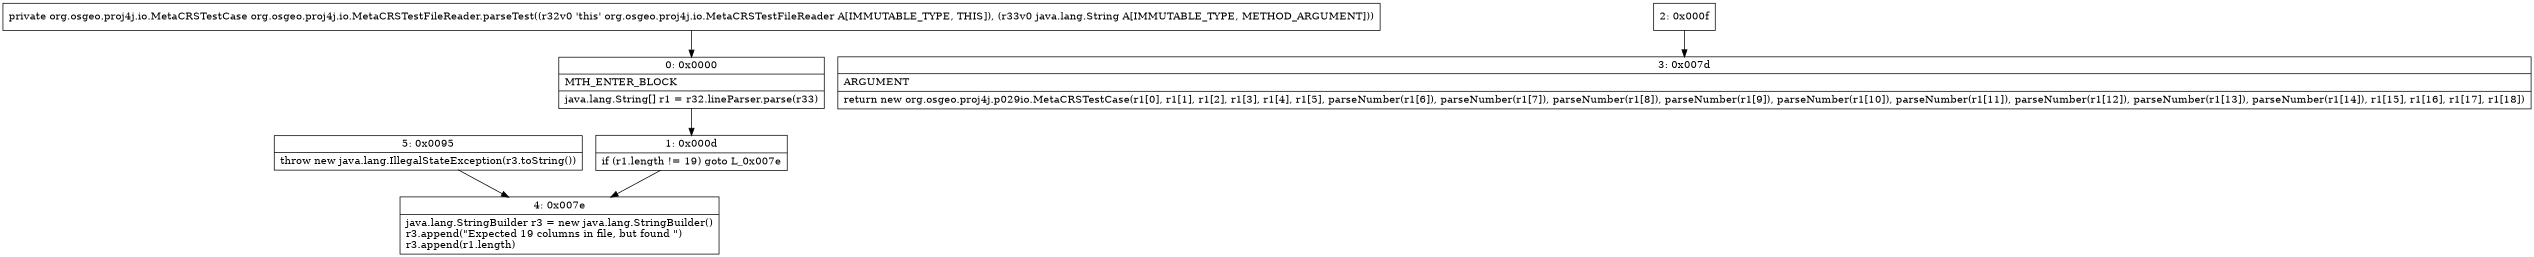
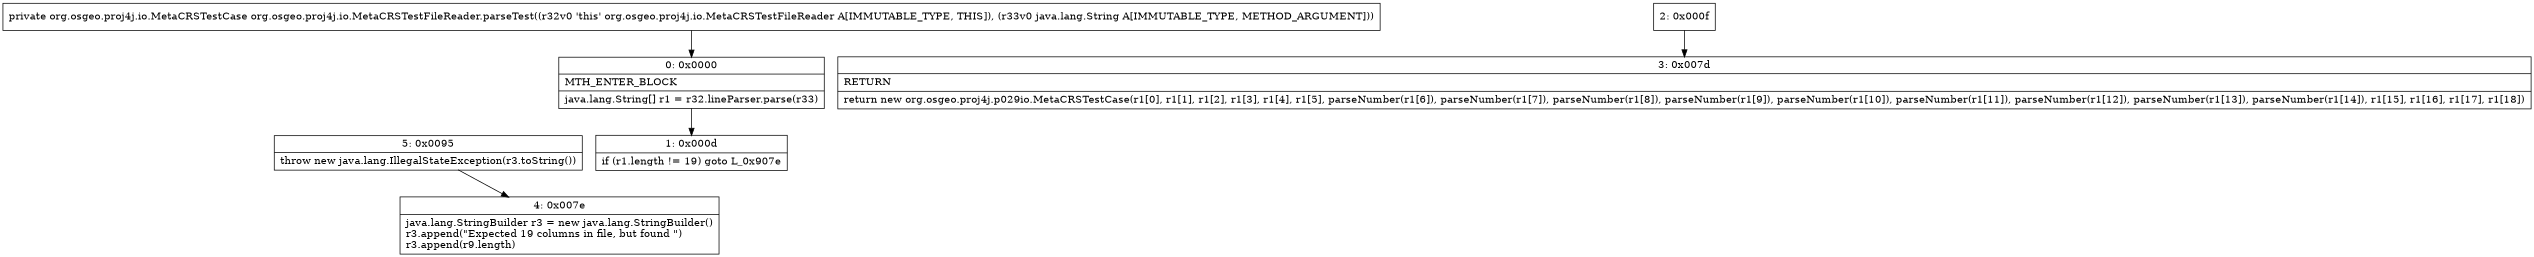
node "3: 0x007d": text "ARGUMENT" -> "RETURN"
node "1: 0x000d": text "if (r1.length != 19) goto L_0x007e" -> "if (r1.length != 19) goto L_0x907e"
edge "1: 0x000d" -> "4: 0x007e": removed
node "4: 0x007e": text "r3.append(r1.length)" -> "r3.append(r9.length)"
